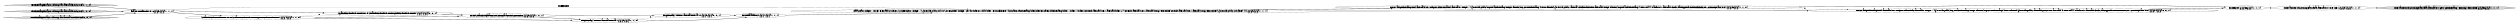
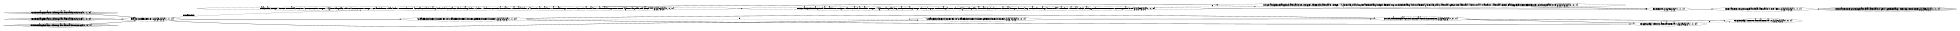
node "env.setParallelism(2)@@@7@@@['1', '1', '1']": removed
